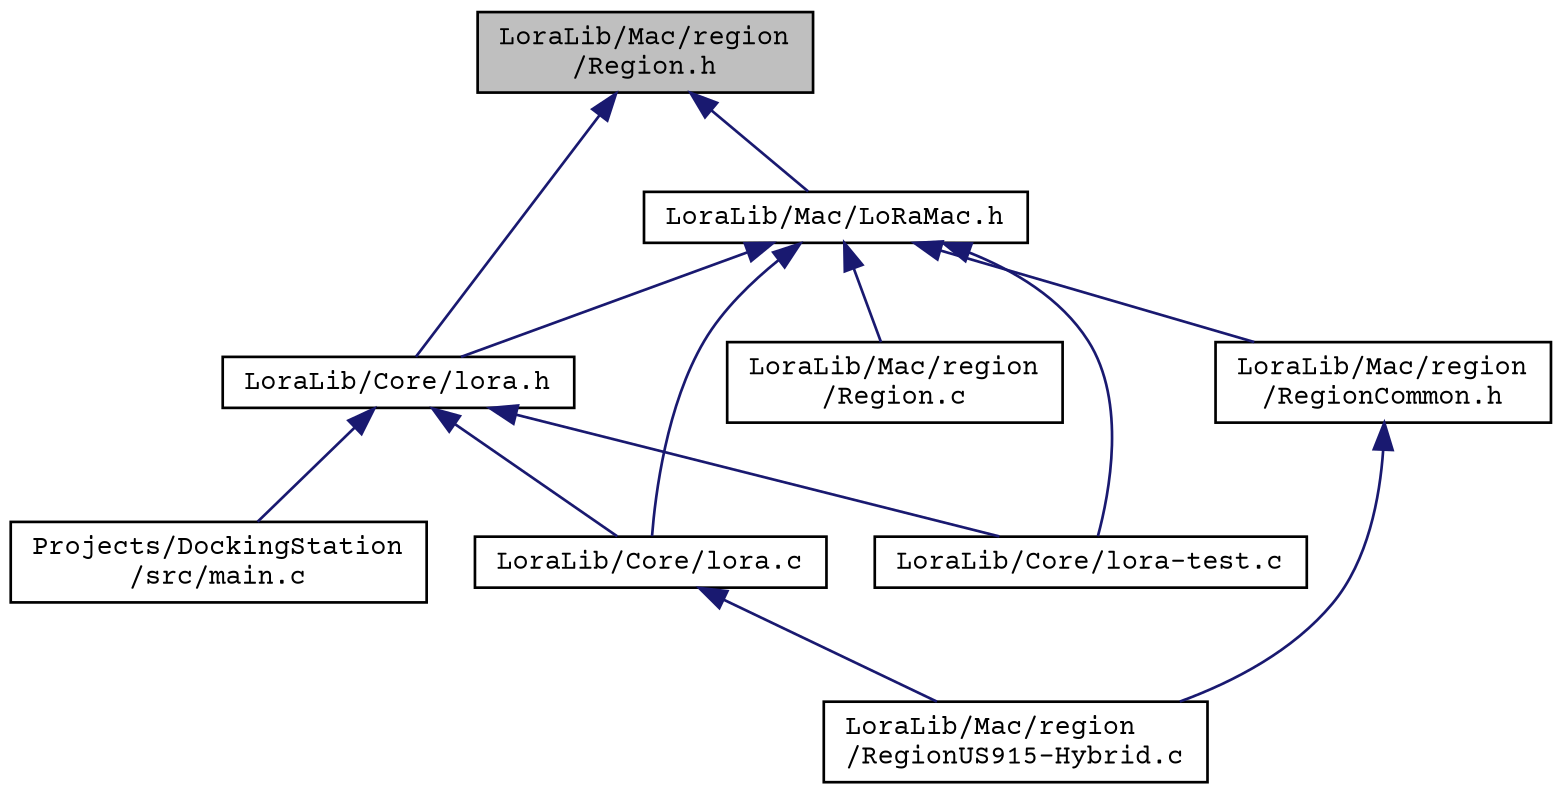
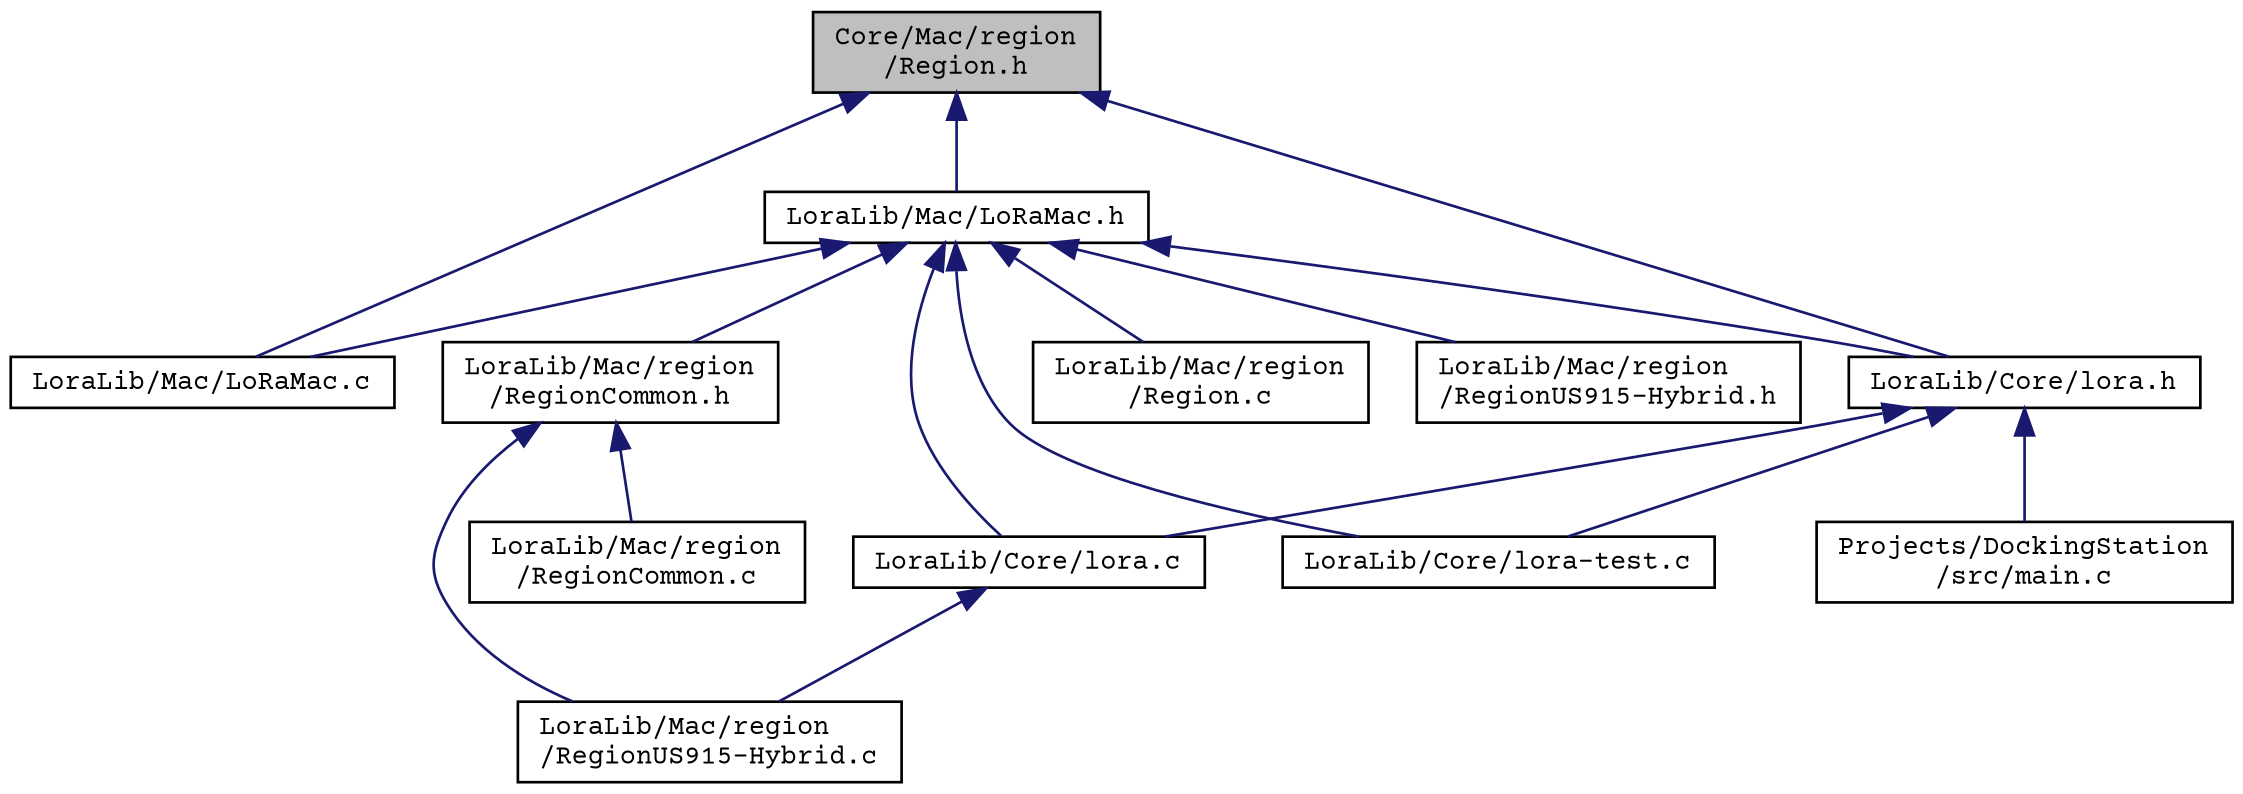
node "LoraLib/Mac/region /Region.h": label "LoraLib/Mac/region /Region.h" -> "Core/Mac/region /Region.h"
node "LoraLib/Mac/LoRaMac.c": added
node "LoraLib/Mac/region /RegionUS915-Hybrid.h": added
node "LoraLib/Mac/region /RegionCommon.c": added
